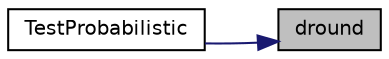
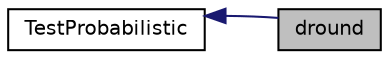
edge "TestProbabilistic" -> "dround": reversed
